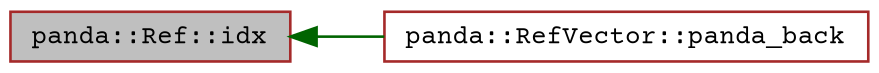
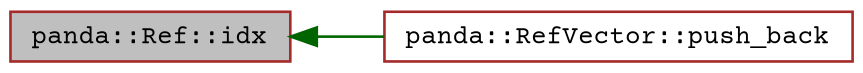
node "panda::RefVector::panda_back": label "panda::RefVector::panda_back" -> "panda::RefVector::push_back"
